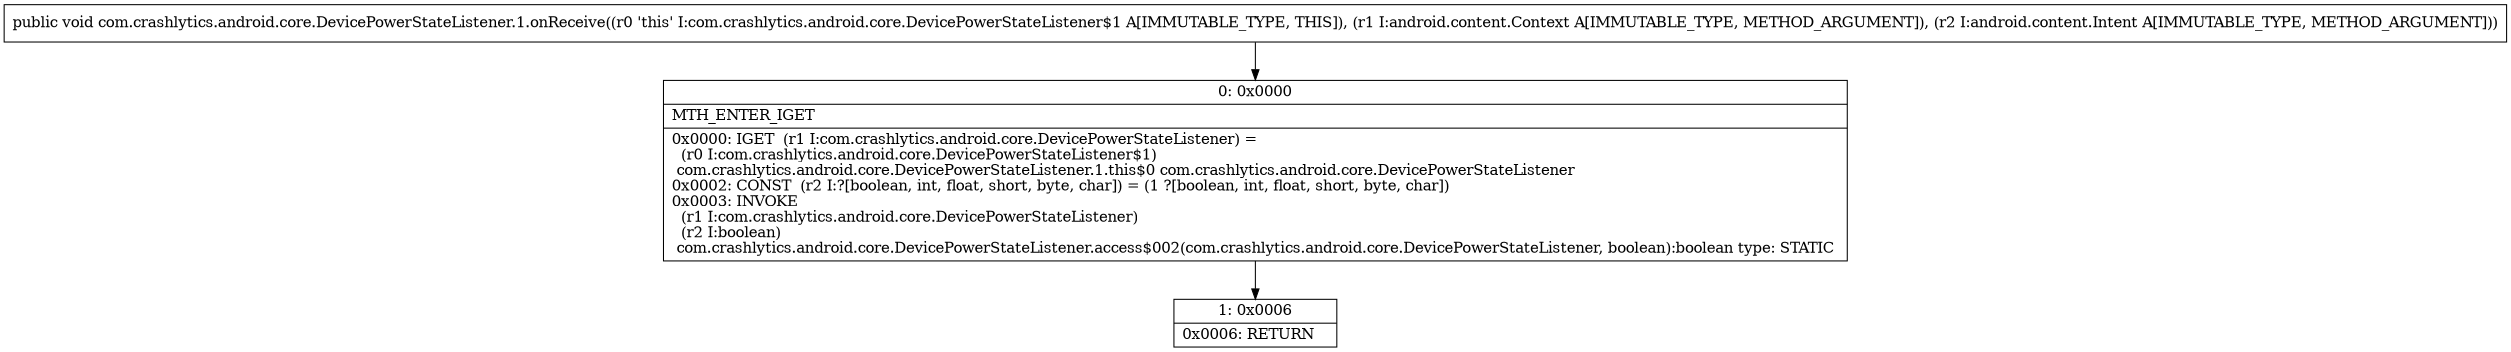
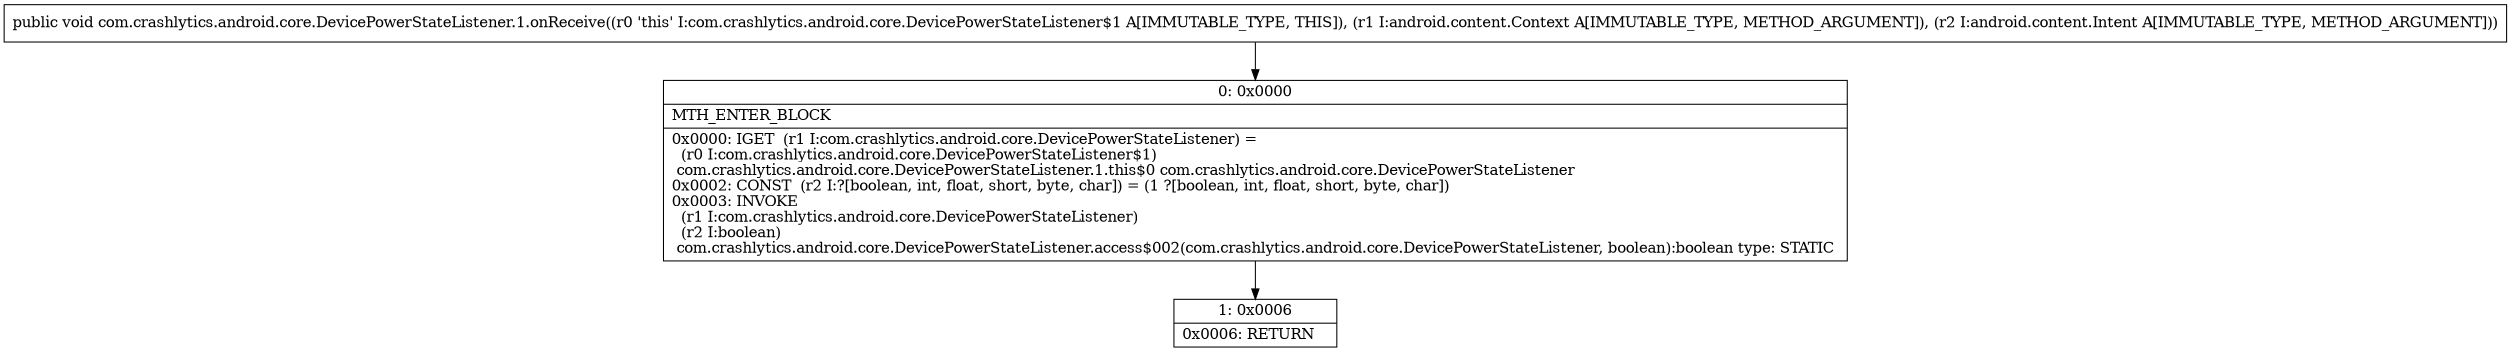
node "0: 0x0000": text "MTH_ENTER_IGET" -> "MTH_ENTER_BLOCK"
